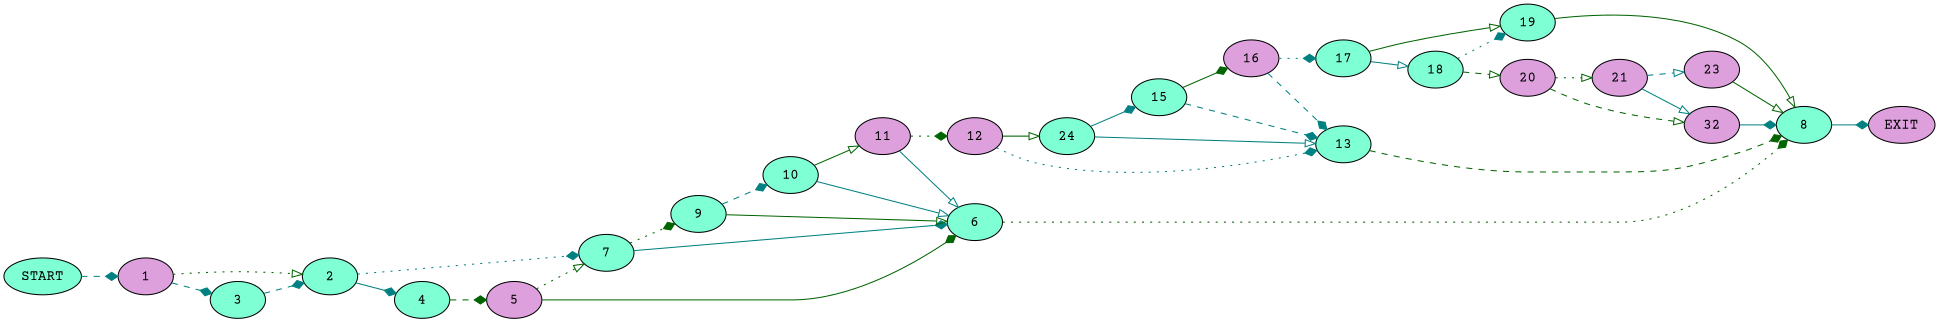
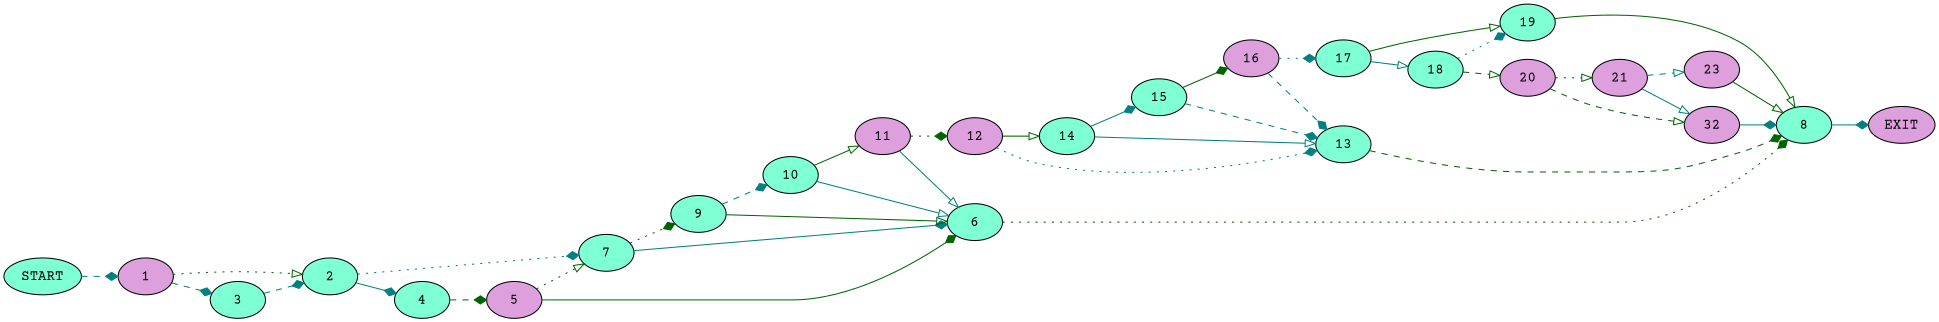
node "24": label "24" -> "14"
